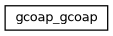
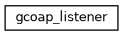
node "gcoap_gcoap": label "gcoap_gcoap" -> "gcoap_listener"
